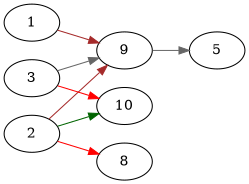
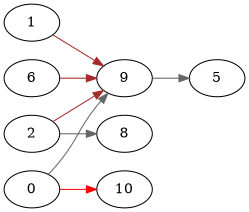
node "3": label "3" -> "0"
node "6": added
edge "2" -> "10": removed
edge "2" -> "8": color red -> gray40
